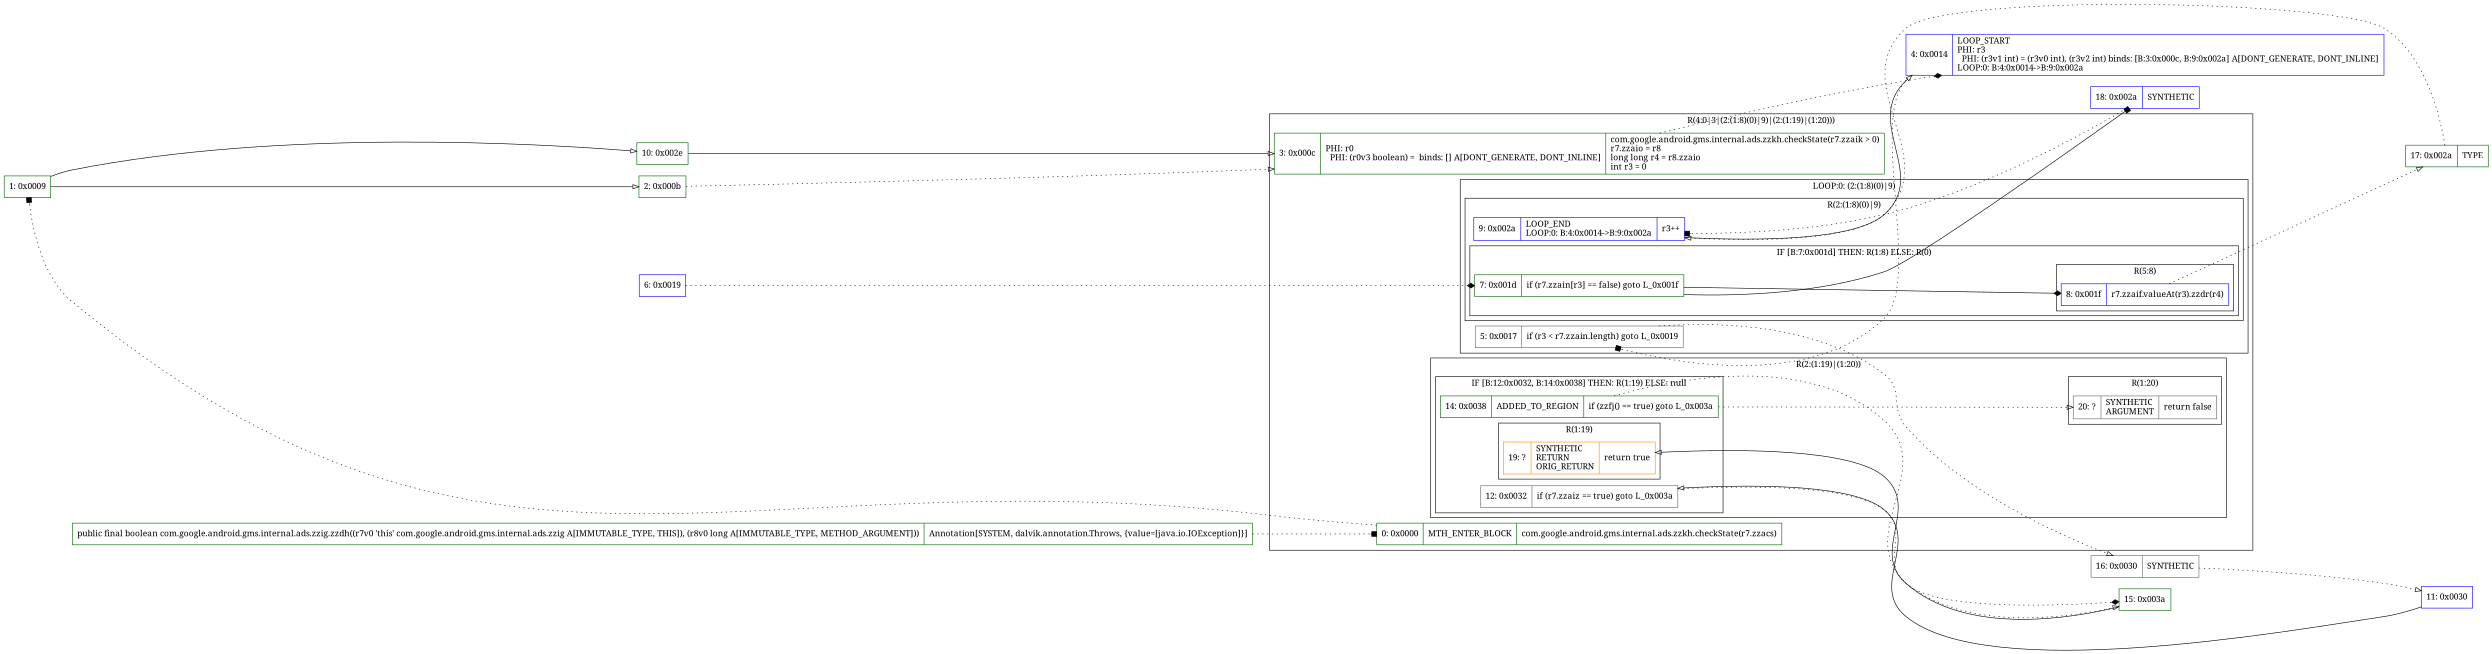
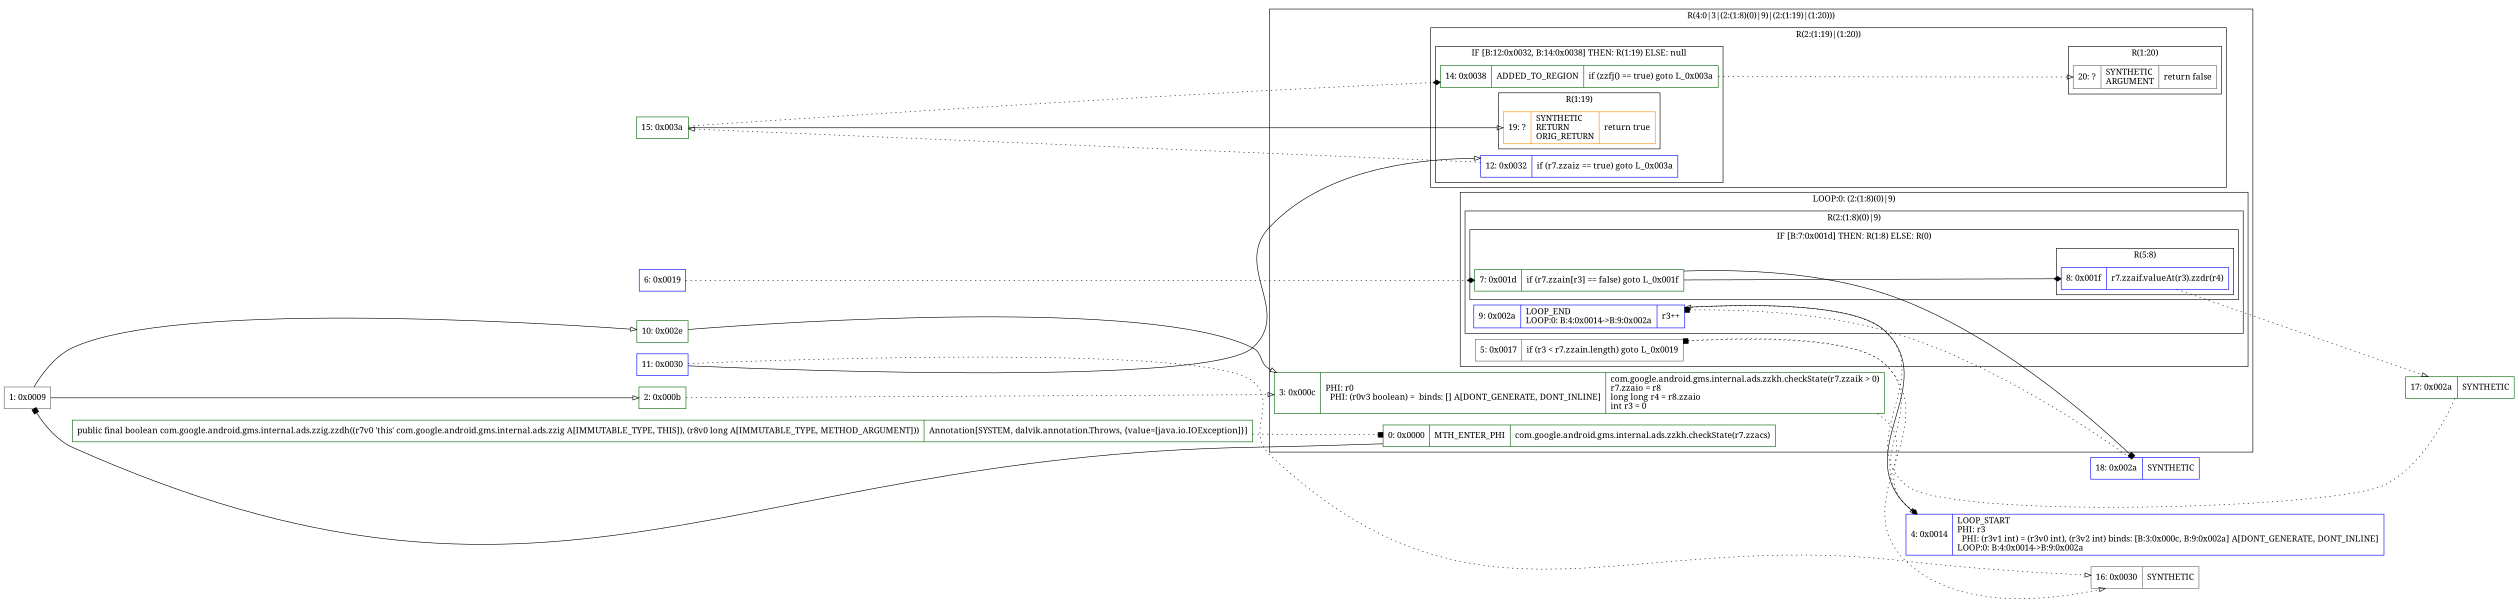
node "17: 0x002a": text "TYPE" -> "SYNTHETIC"
node "1: 0x0009": color darkgreen -> gray40
edge "14: 0x0038" -> "15: 0x003a": reversed
node "12: 0x0032": color gray40 -> blue
edge "0: 0x0000" -> "1: 0x0009": style dotted -> solid
node "0: 0x0000": text "MTH_ENTER_BLOCK" -> "MTH_ENTER_PHI"
edge "16: 0x0030" -> "11: 0x0030": reversed
